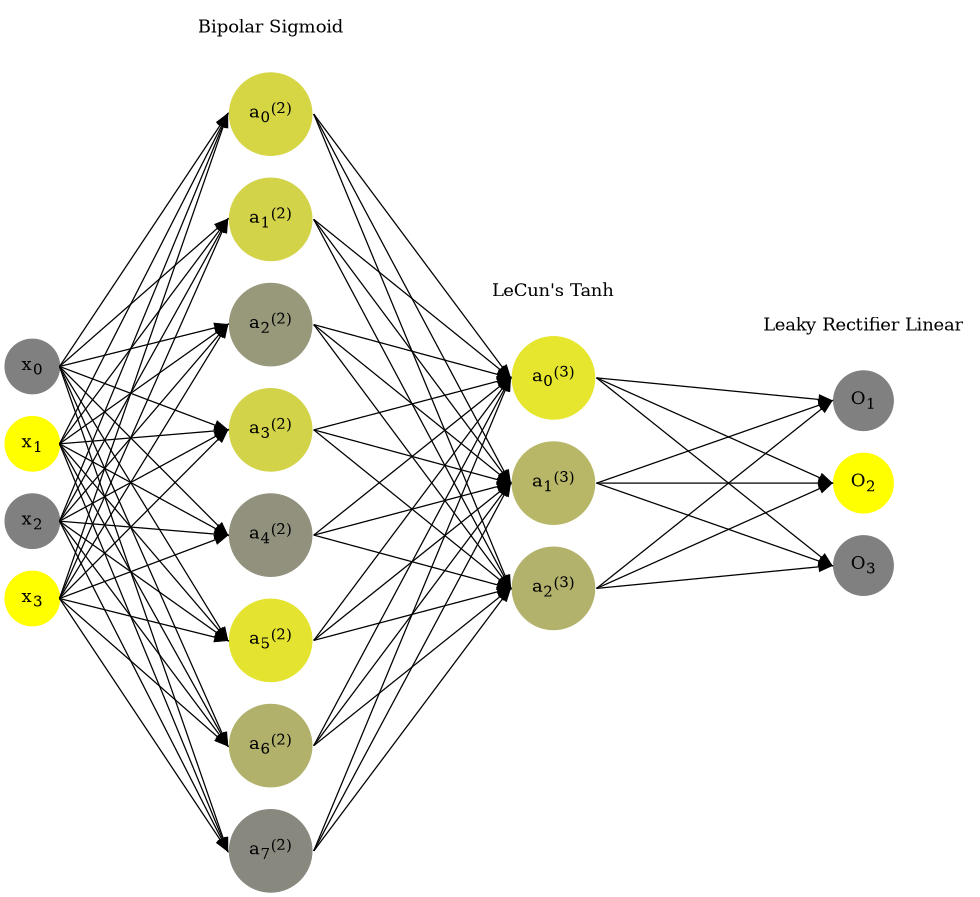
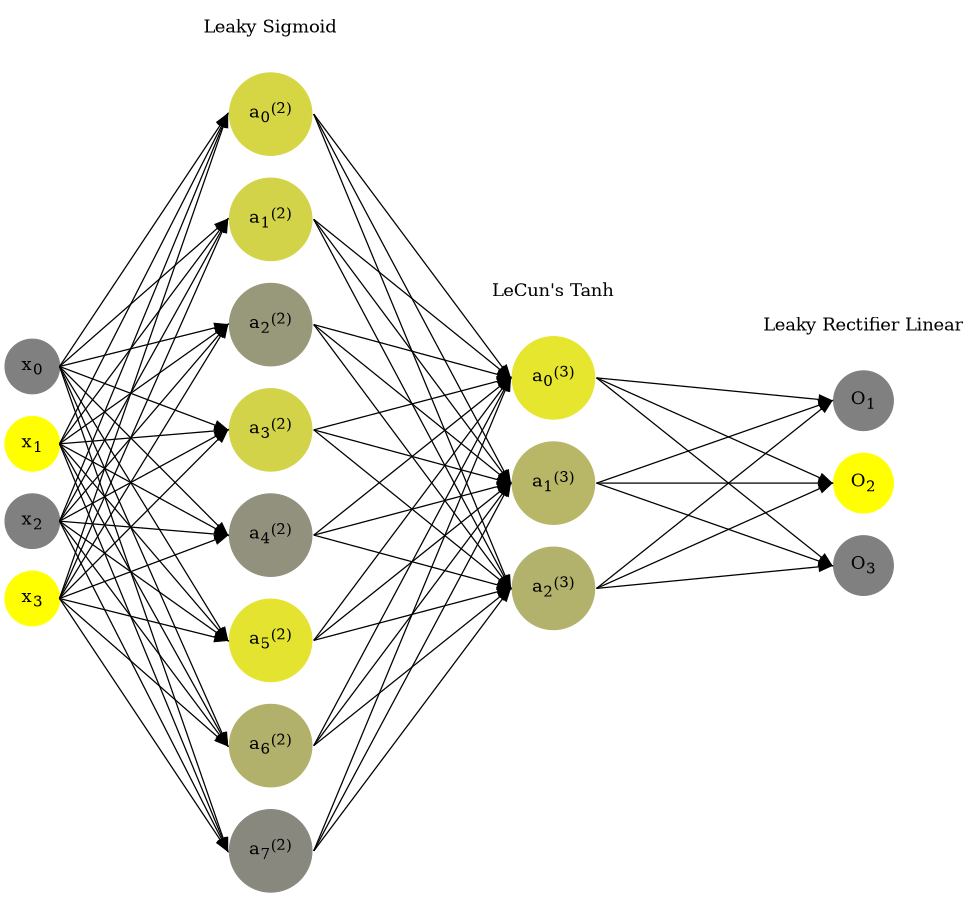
node "Bipolar Sigmoid": label "Bipolar Sigmoid" -> "Leaky Sigmoid"
